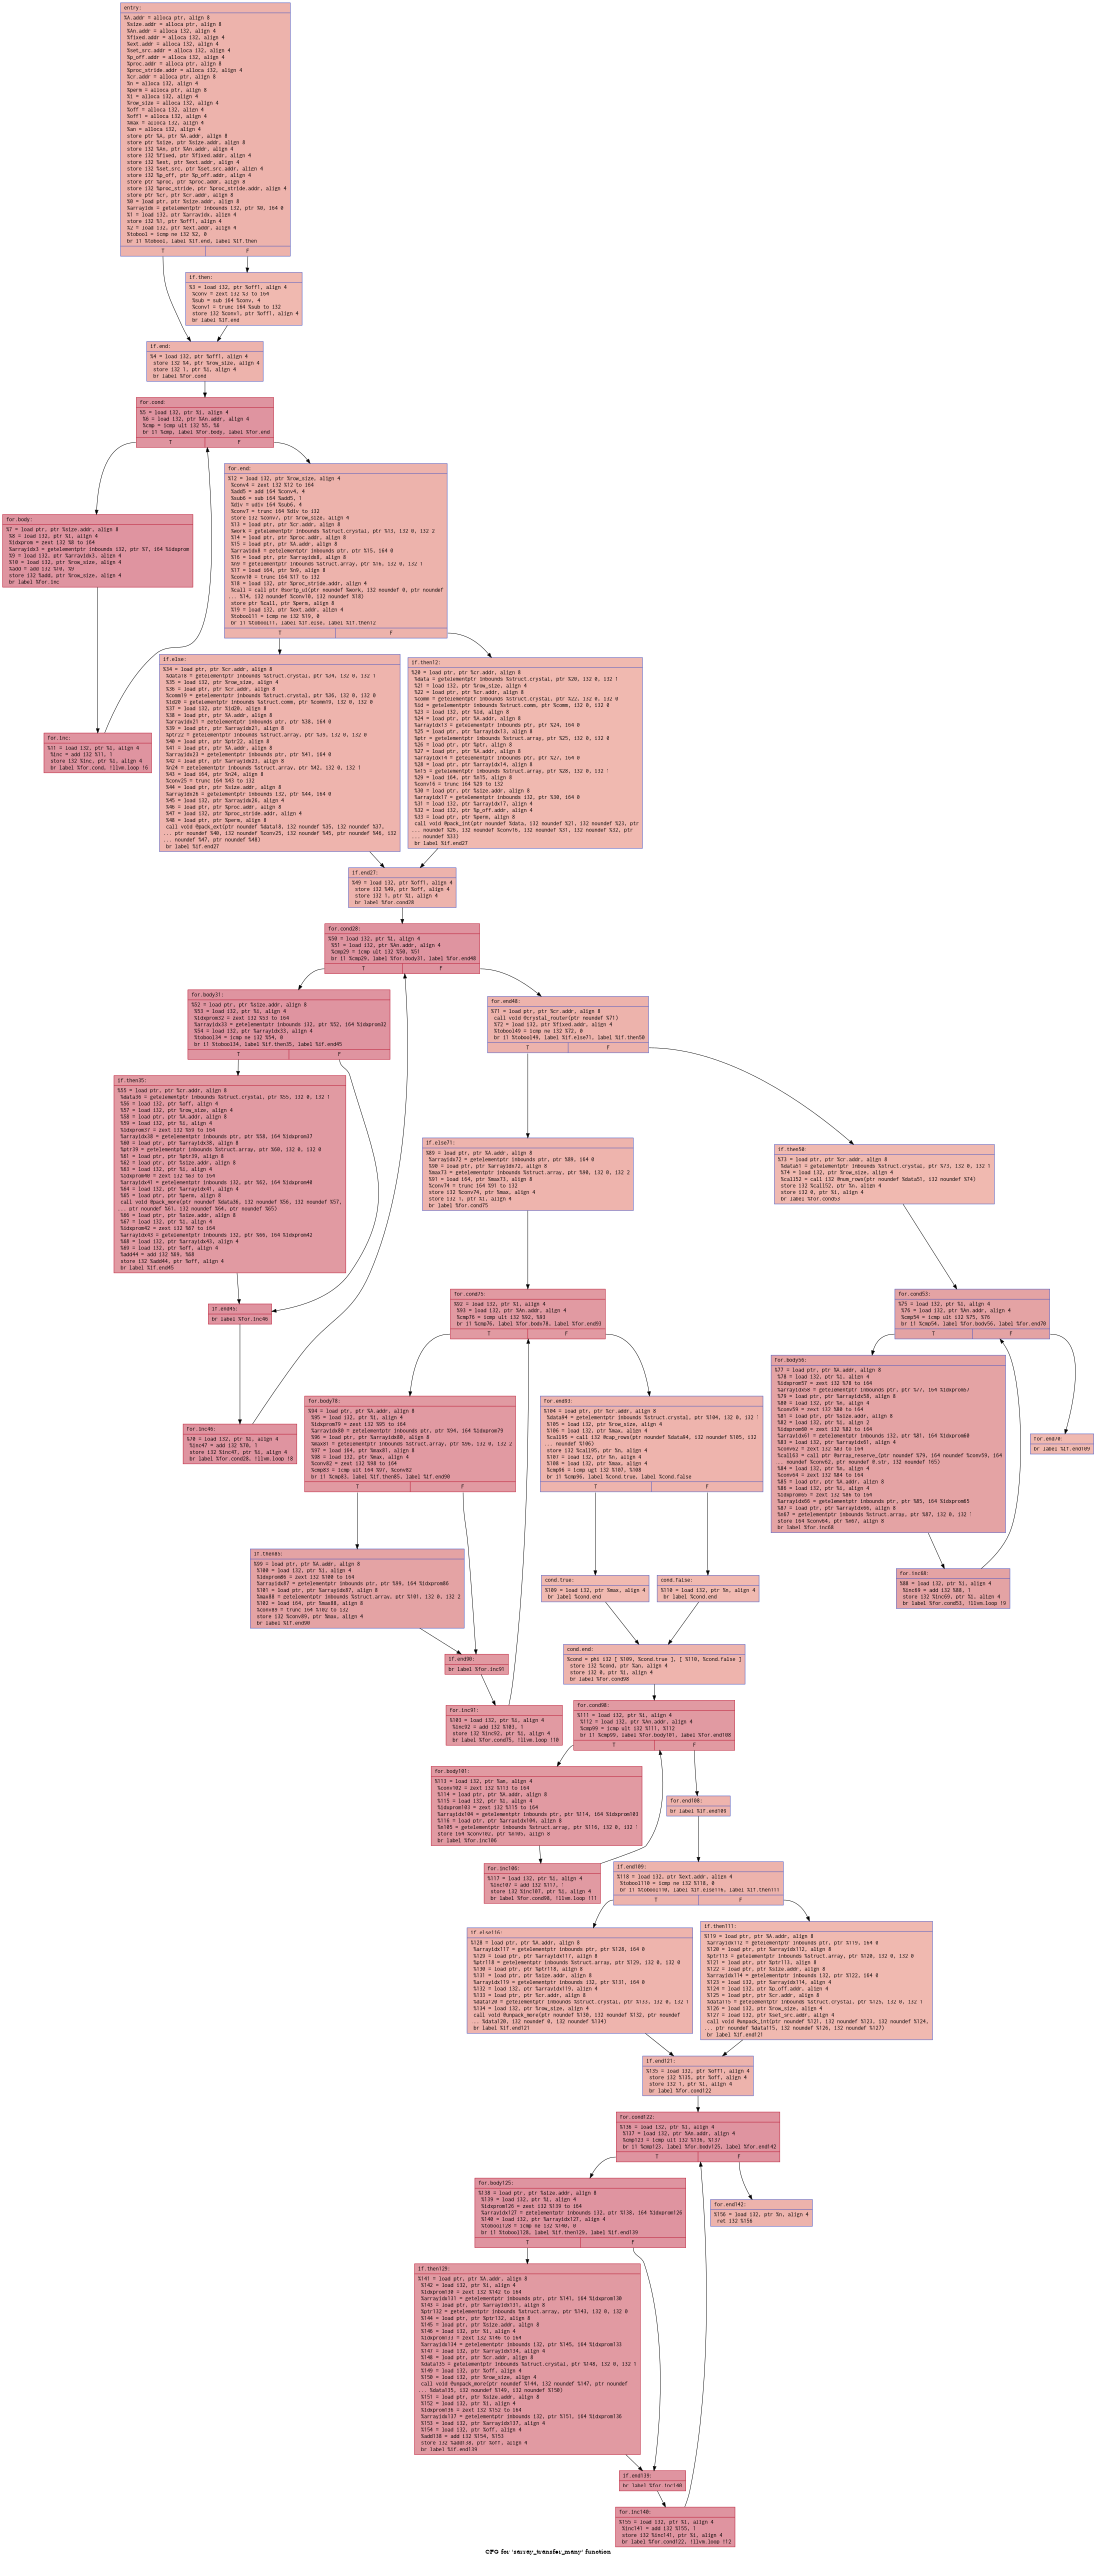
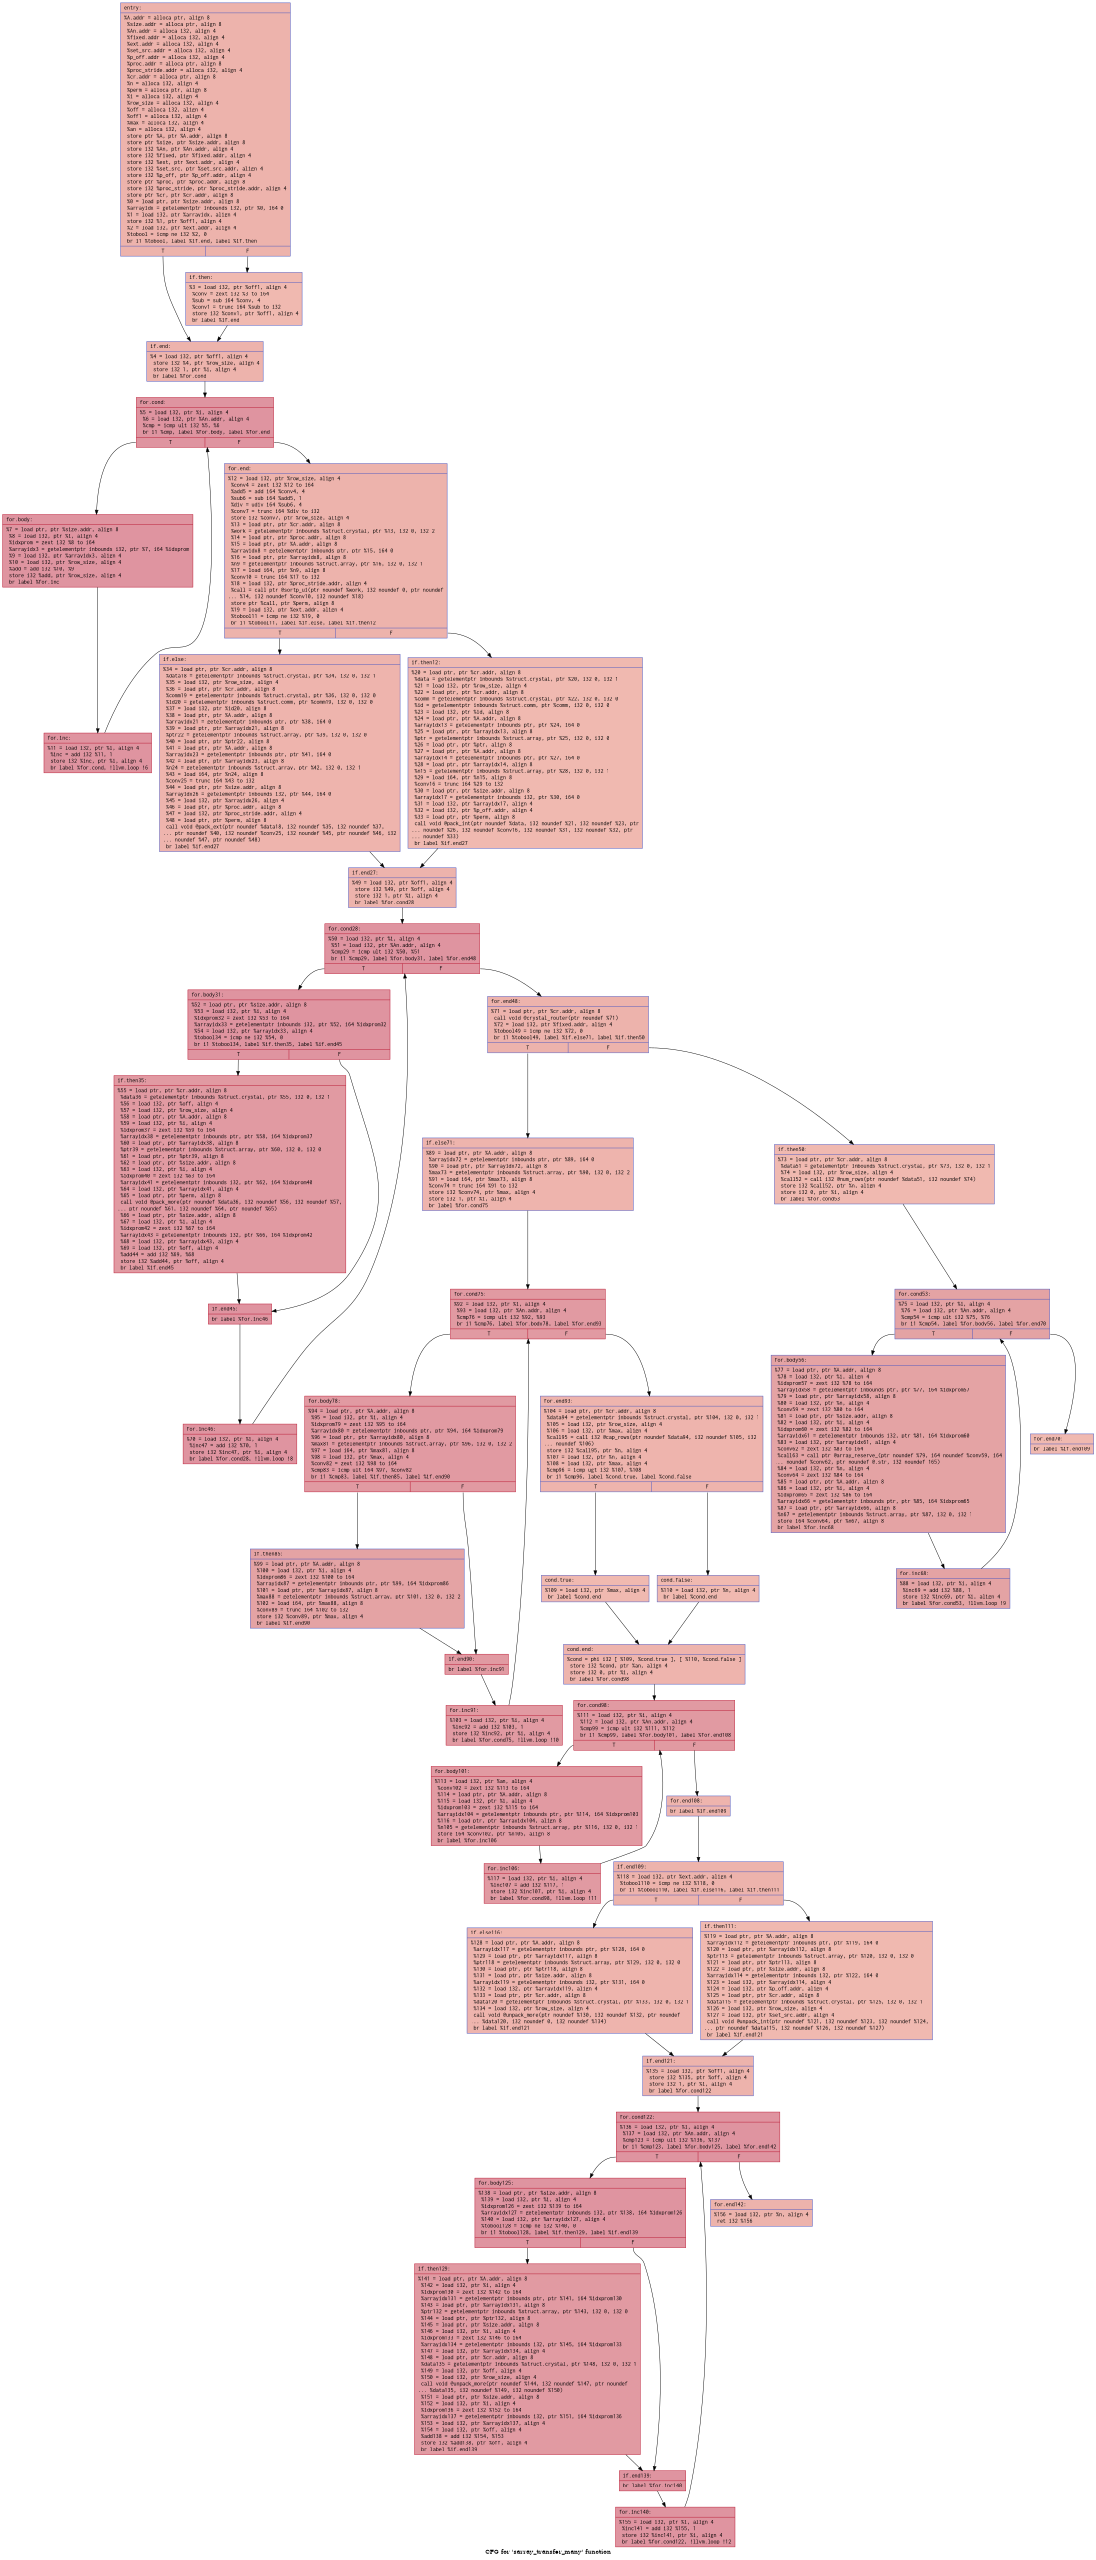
node "for.body56:": text "%82 = load i32, ptr %i, align 2" -> "%82 = load i32, ptr %i, align 4"
